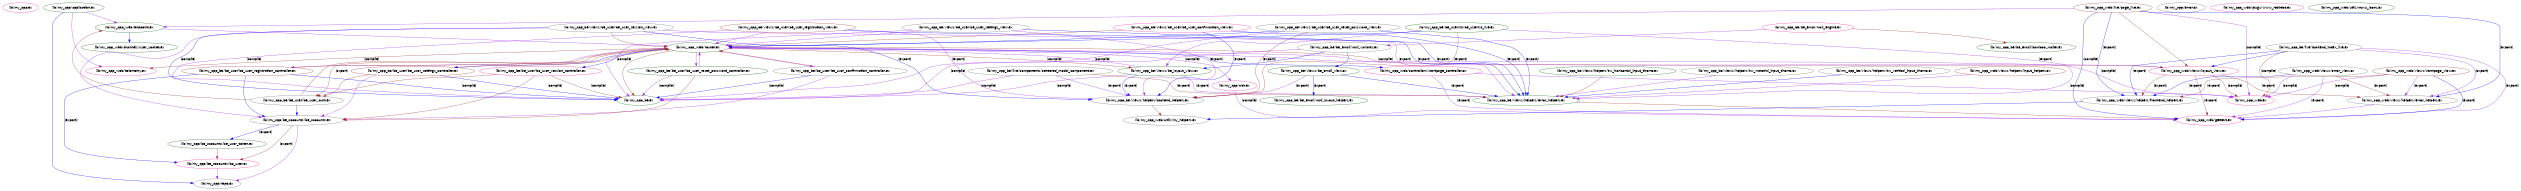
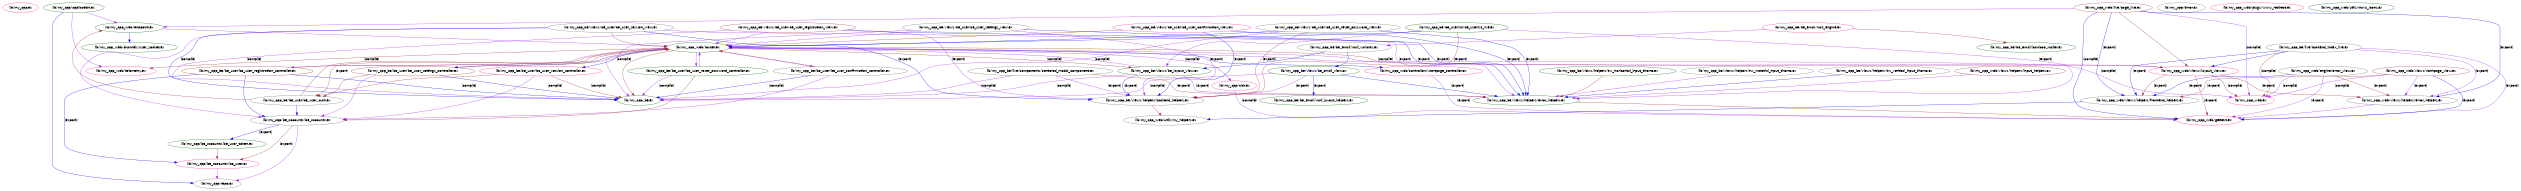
edge "lib/my_app_be/be_email/mail_variants.ex" -> "lib/my_app_be.ex": now "lib/my_app_be/views/be_email_view.ex" -> "lib/my_app_be.ex"
node "lib/my_app_web/views/error_view.ex": label "lib/my_app_web/views/error_view.ex" -> "lib/my_app_web/engine/error_view.ex"
edge "lib/my_app_web/controllers/startpage_controller.ex" -> "lib/my_app_web.ex": removed, label "(compile)"
edge "lib/my_app_be/be_user/be_user_session_controller.ex" -> "lib/my_app/be_accounts/be_accounts.ex": color brown -> purple
